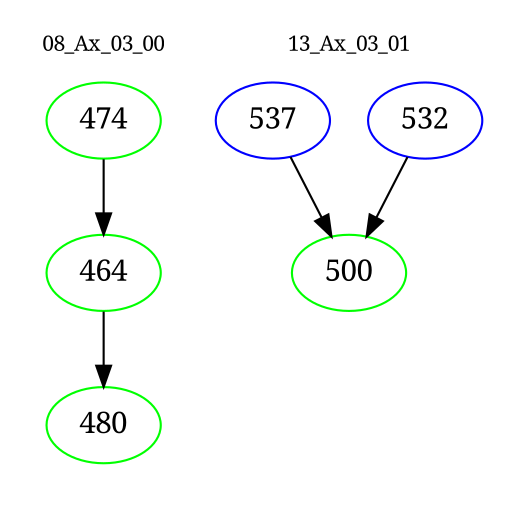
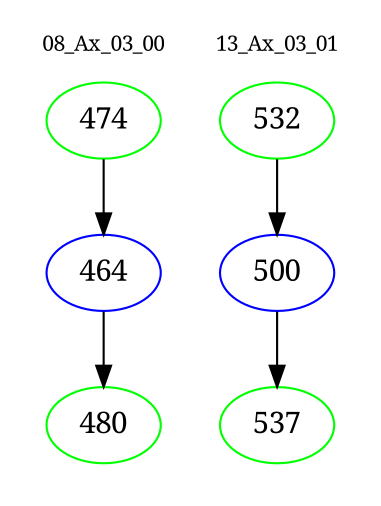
node "537": color blue -> green
node "532": color blue -> green
edge "537" -> "500": reversed
node "464": color green -> blue
node "500": color green -> blue
